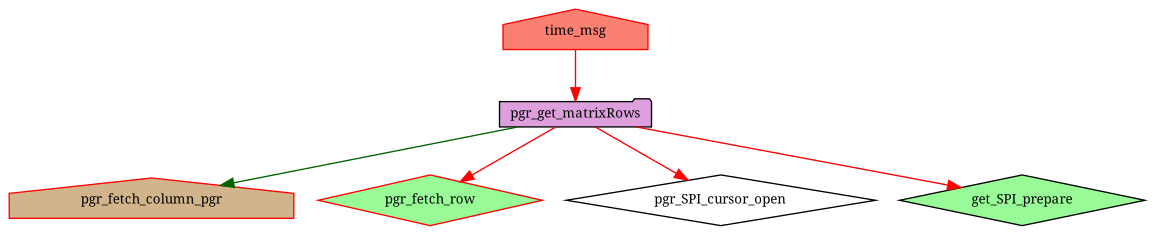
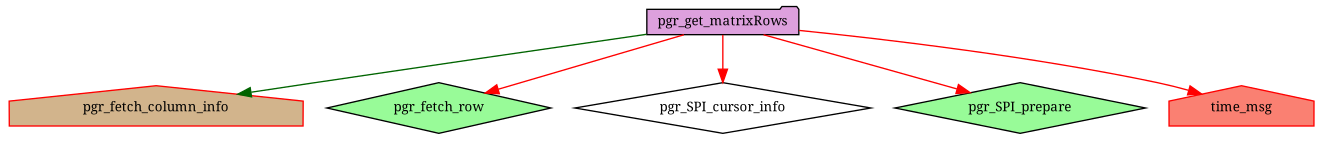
edge "time_msg" -> "pgr_get_matrixRows": reversed
node "pgr_fetch_column_pgr": label "pgr_fetch_column_pgr" -> "pgr_fetch_column_info"
node "pgr_fetch_row": color red -> black
node "pgr_SPI_cursor_open": label "pgr_SPI_cursor_open" -> "pgr_SPI_cursor_info"
node "get_SPI_prepare": label "get_SPI_prepare" -> "pgr_SPI_prepare"
